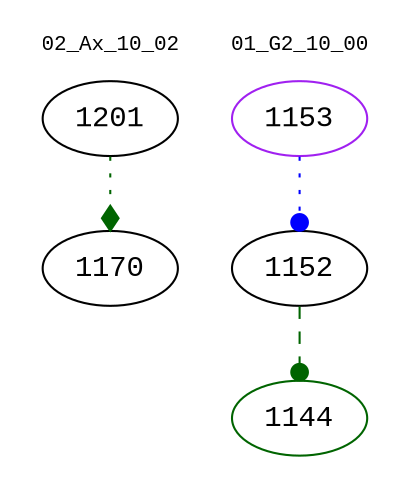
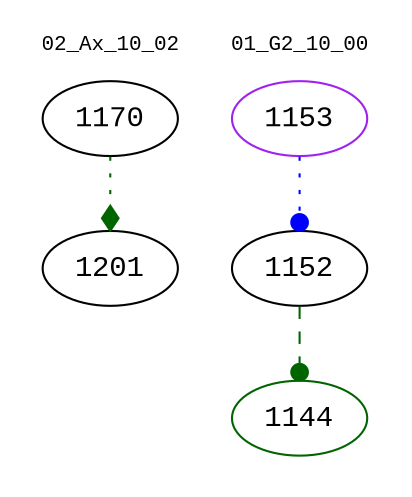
edge "1201" -> "1170": reversed
